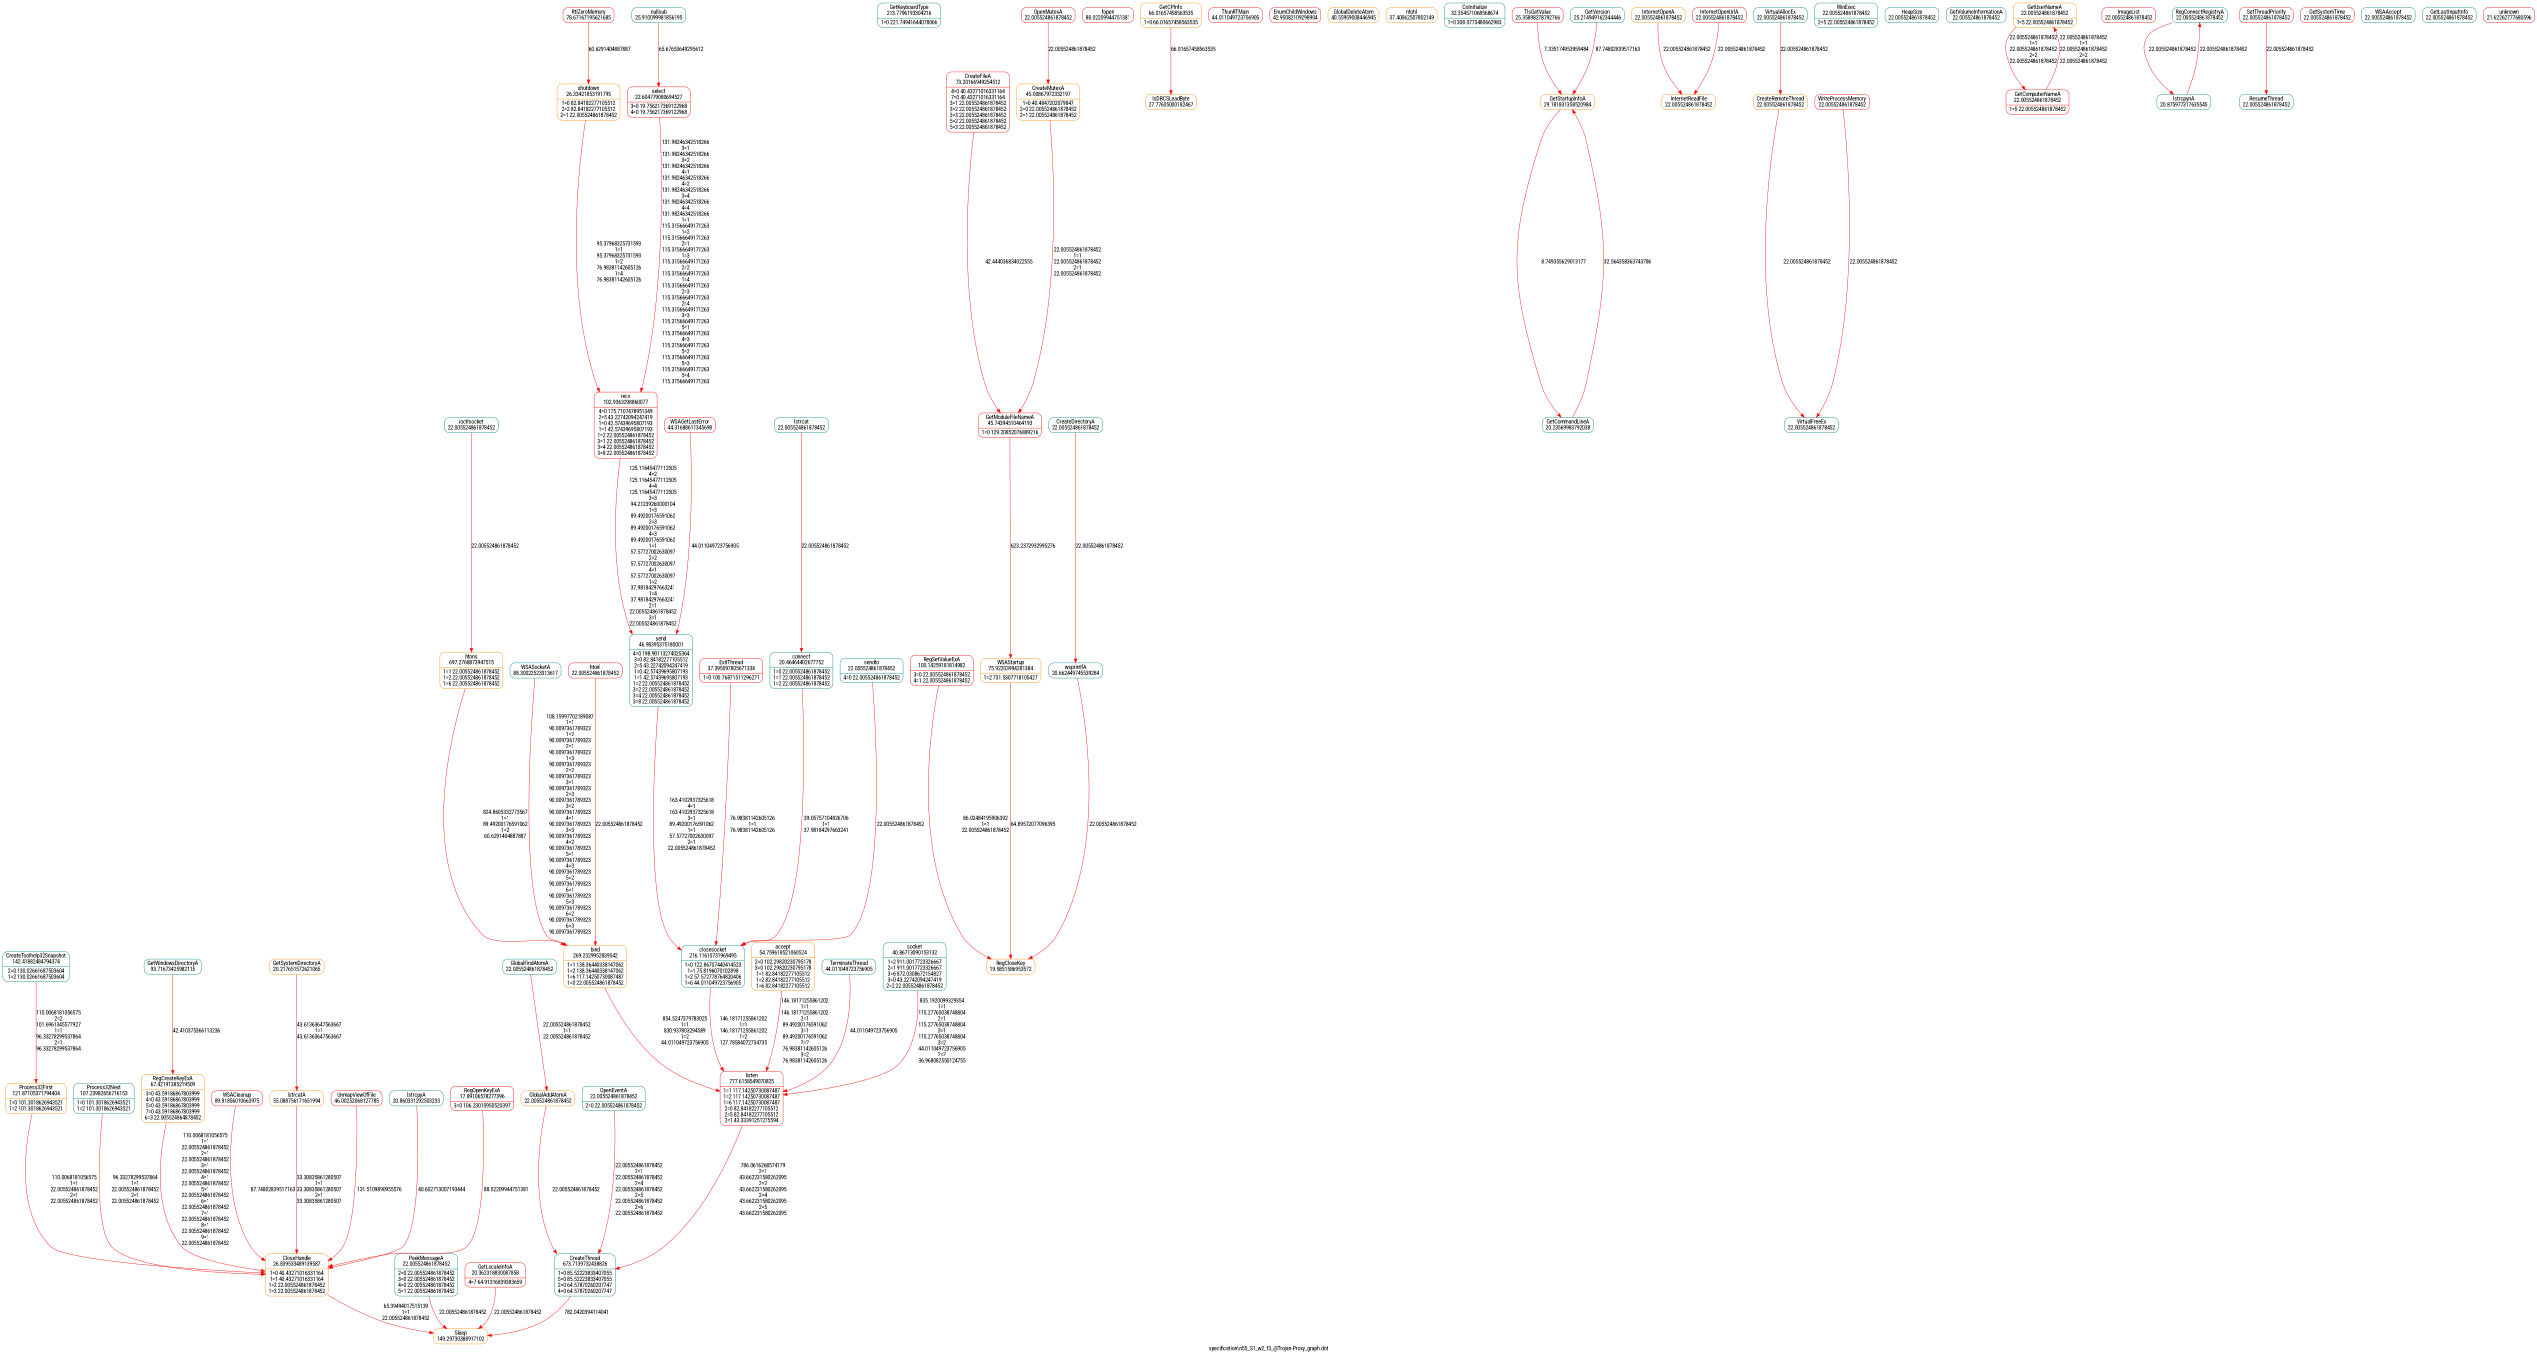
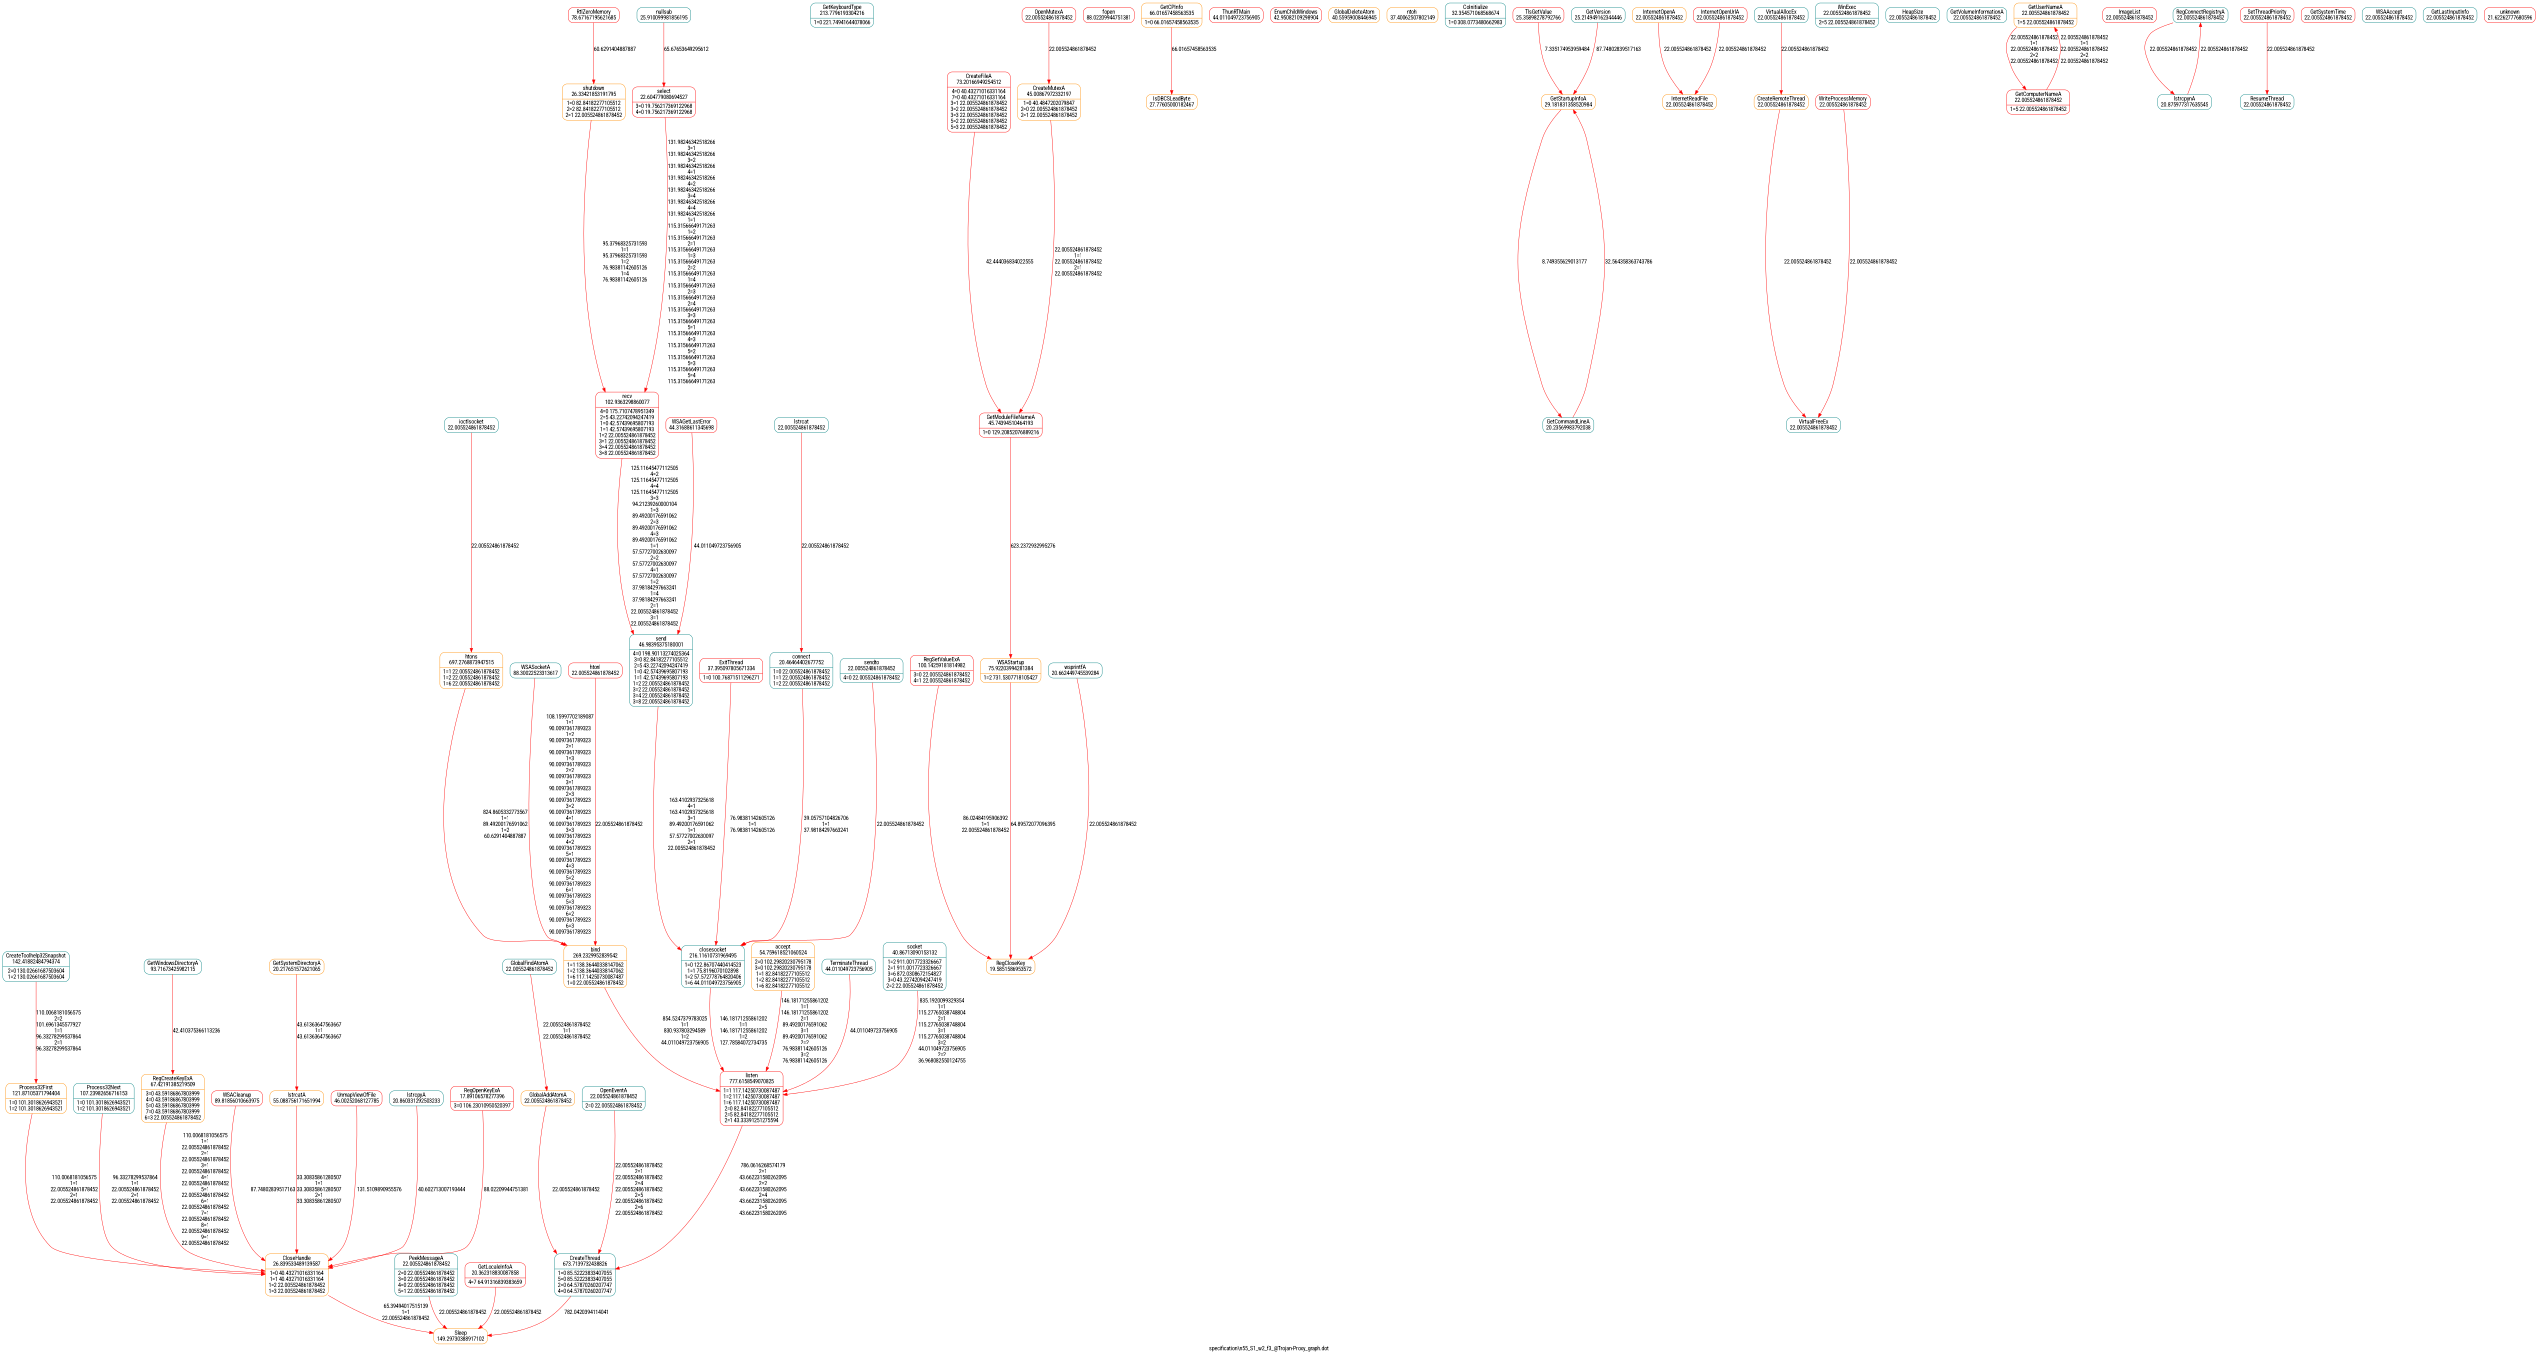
node "CreateDirectoryA": removed
node "RegCreateKeyExA": text "6=3 22.005524864878452" -> "6=3 22.005524861878452"
